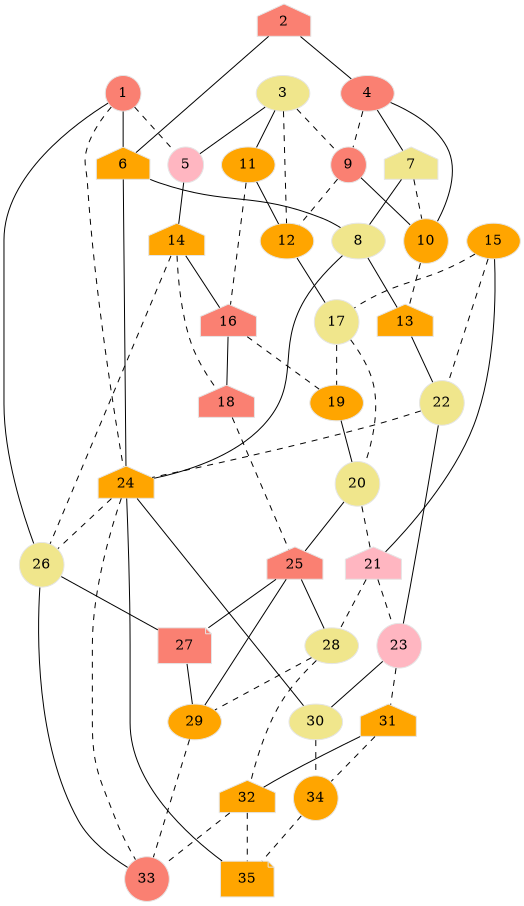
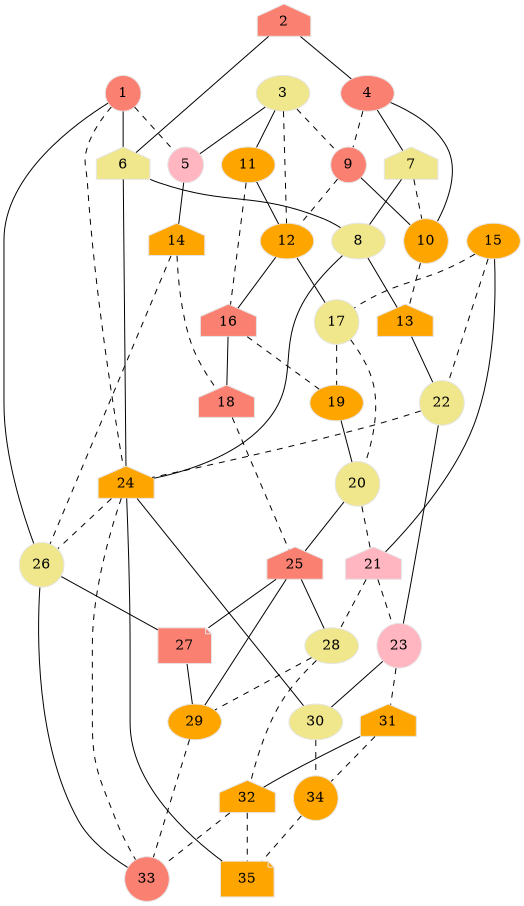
node "6": fillcolor orange -> khaki
edge "14" -- "16": now "12" -- "16"
